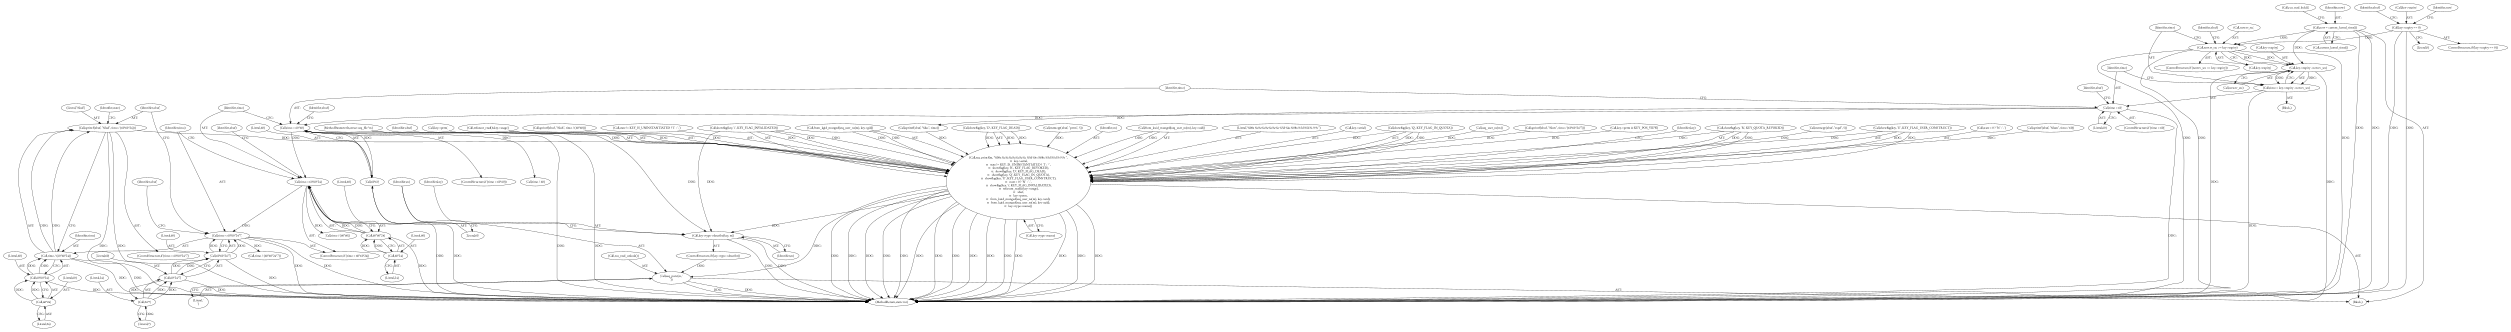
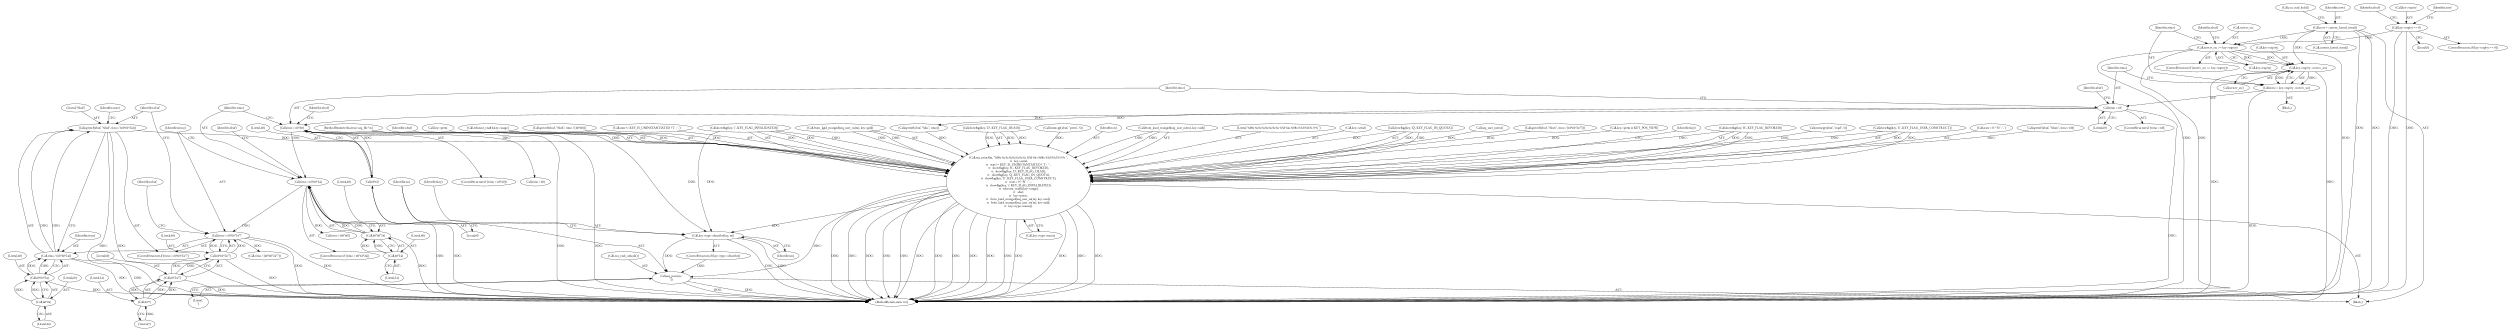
edge "(ControlStructure,if (timo < 60))" -> "(Call,timo < 60)": reversed
node "(Call,showflag(key, 'R', KEY_QUOTA_REVOKED))": label "(Call,showflag(key, 'R', KEY_QUOTA_REVOKED))" -> "(Call,showflag(key, 'R', KEY_FLAG_REVOKED))"
edge "(Call,timo < 60*60*24*7)" -> "(ControlStructure,if (timo < 60*60*24))": now "(Call,timo < 60*60*24*7)" -> "(ControlStructure,if (timo < 60*60*24*7))"
edge "(Call,key->type->describe(key, m))" -> "(Call,seq_putc(m, ' '))": added, label "DDG:"
